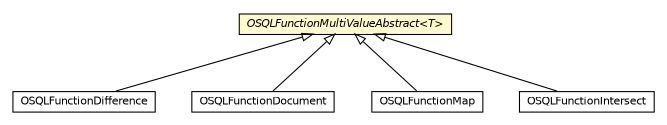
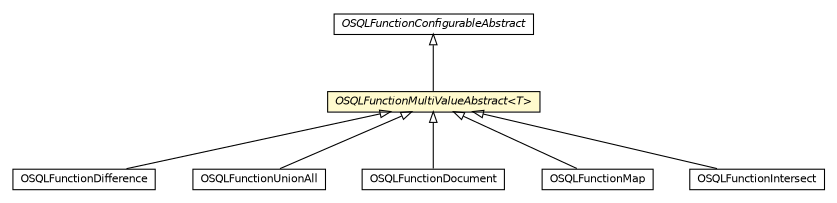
node "OSQLFunctionConfigurableAbstract": added
node "OSQLFunctionUnionAll": added
